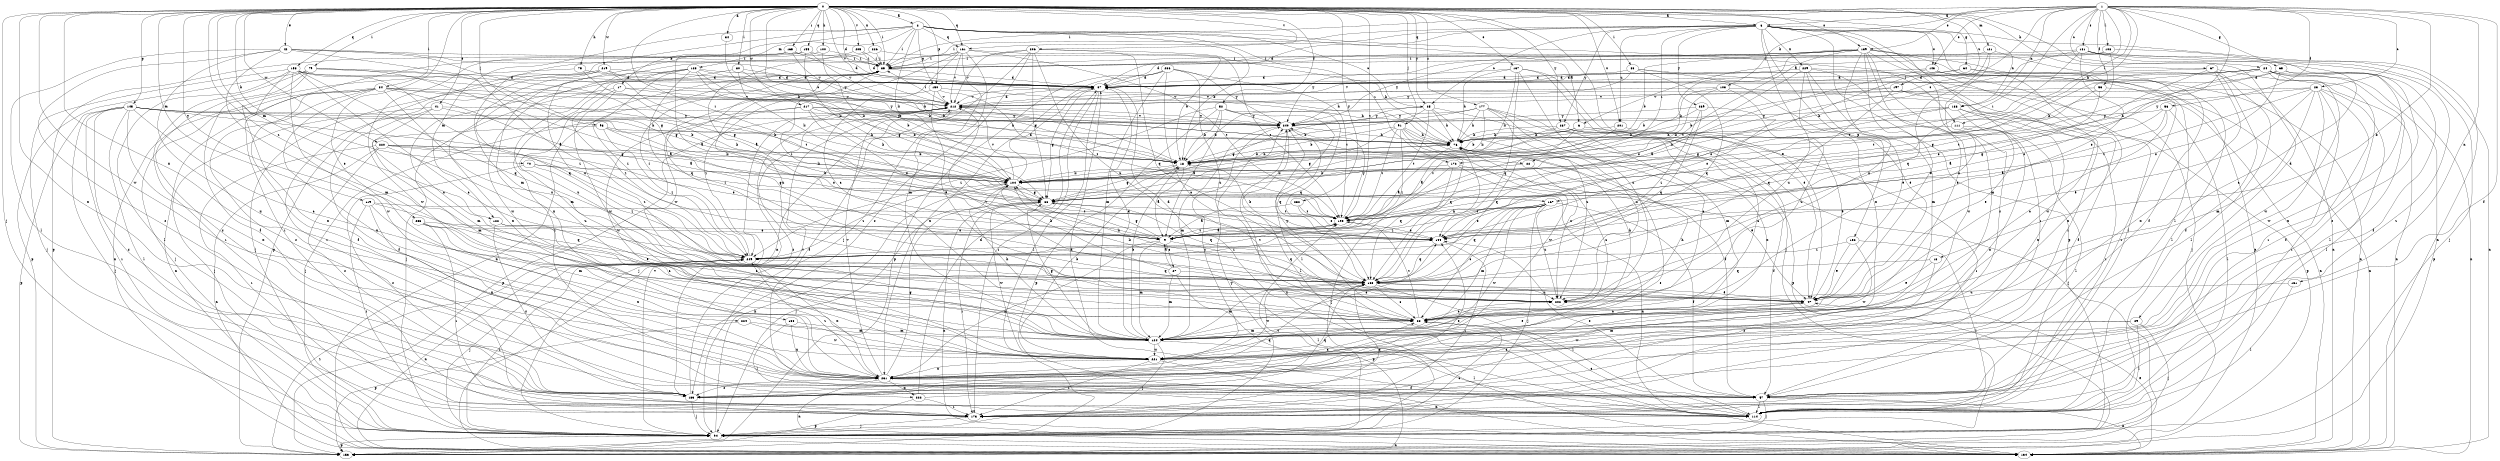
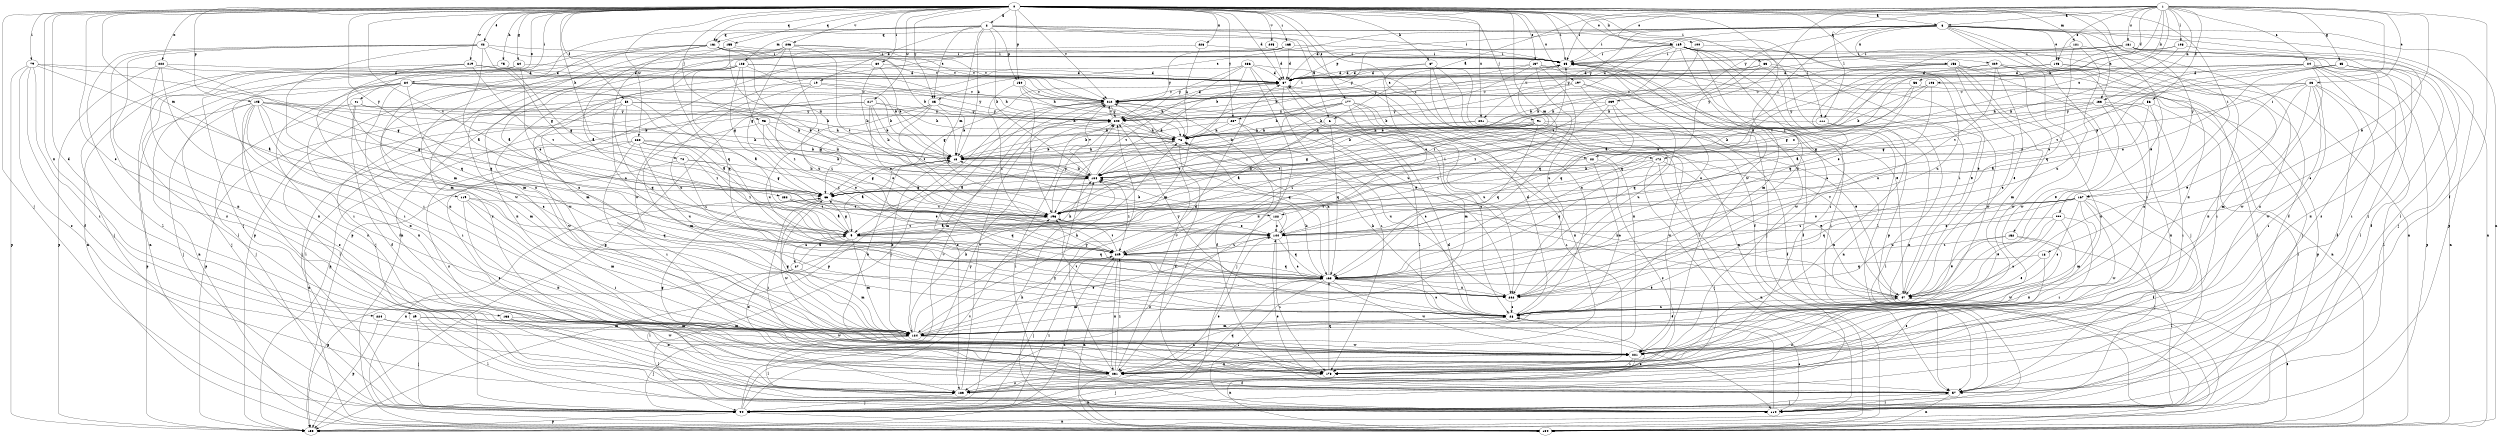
node "34": removed
edge "139" -> "37": label "d" -> "p"
node "17": label "17" -> "19"
edge "104" -> "94": removed, label "j"
node "131": removed
edge "231" -> "222": reversed
